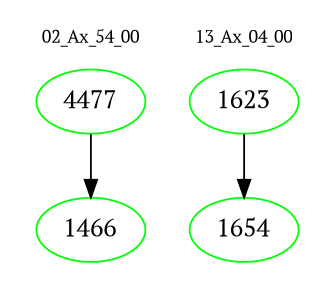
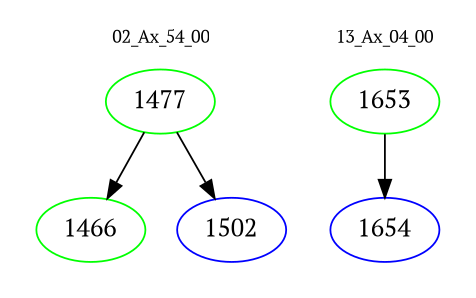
node "4477": label "4477" -> "1477"
node "1623": label "1623" -> "1653"
node "1502": added
node "1654": color green -> blue
